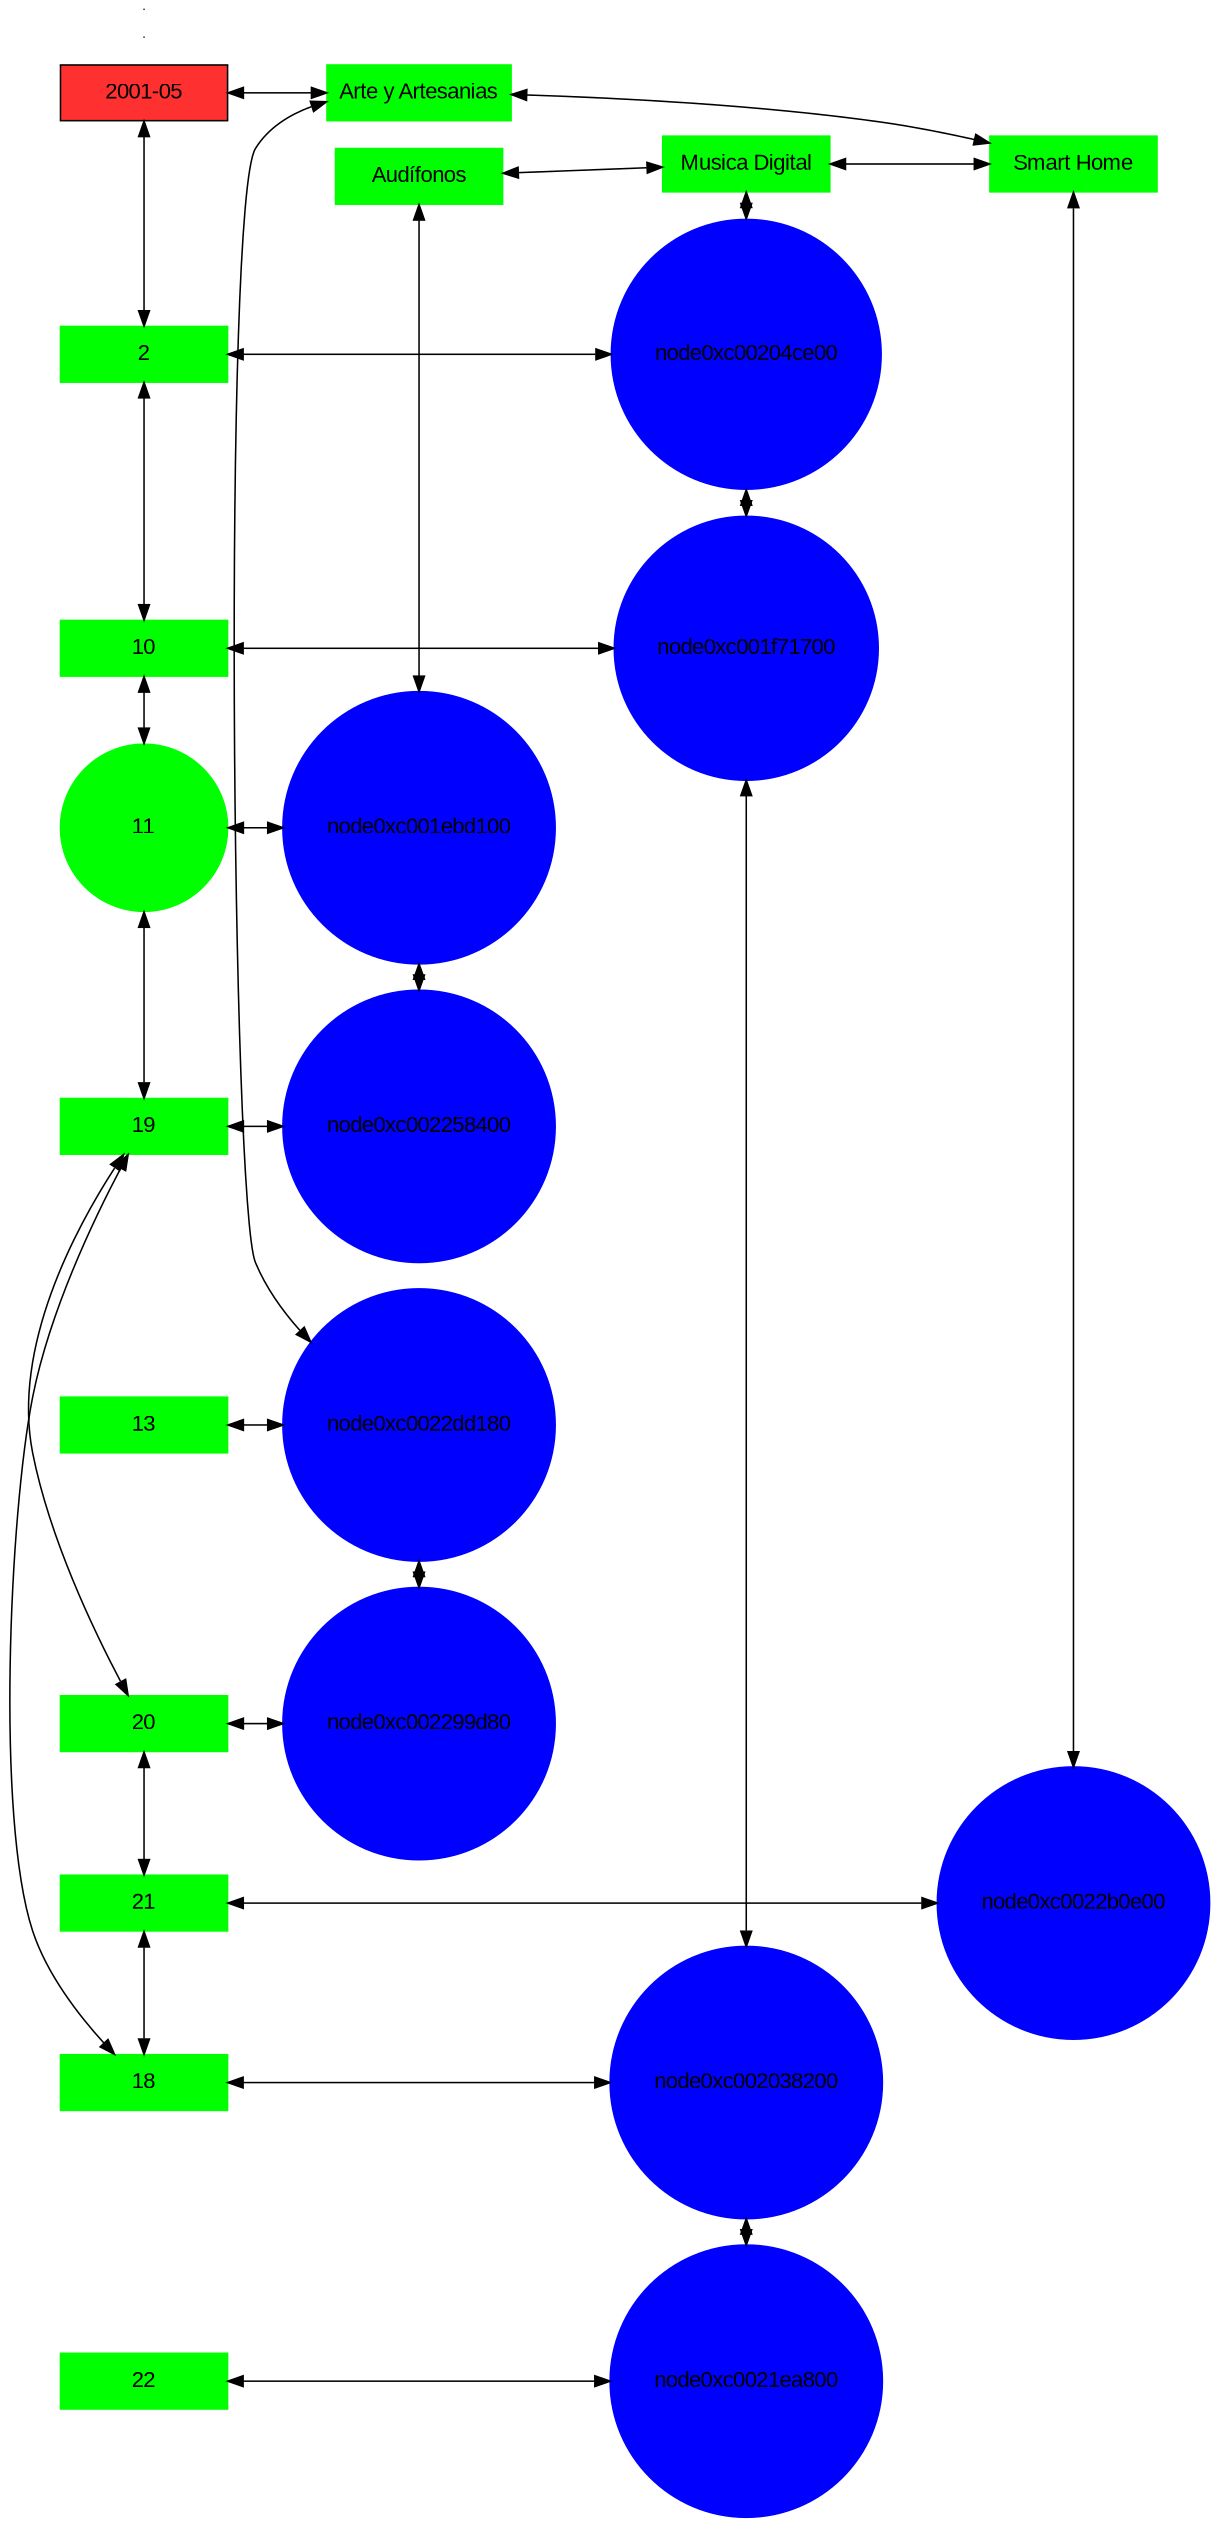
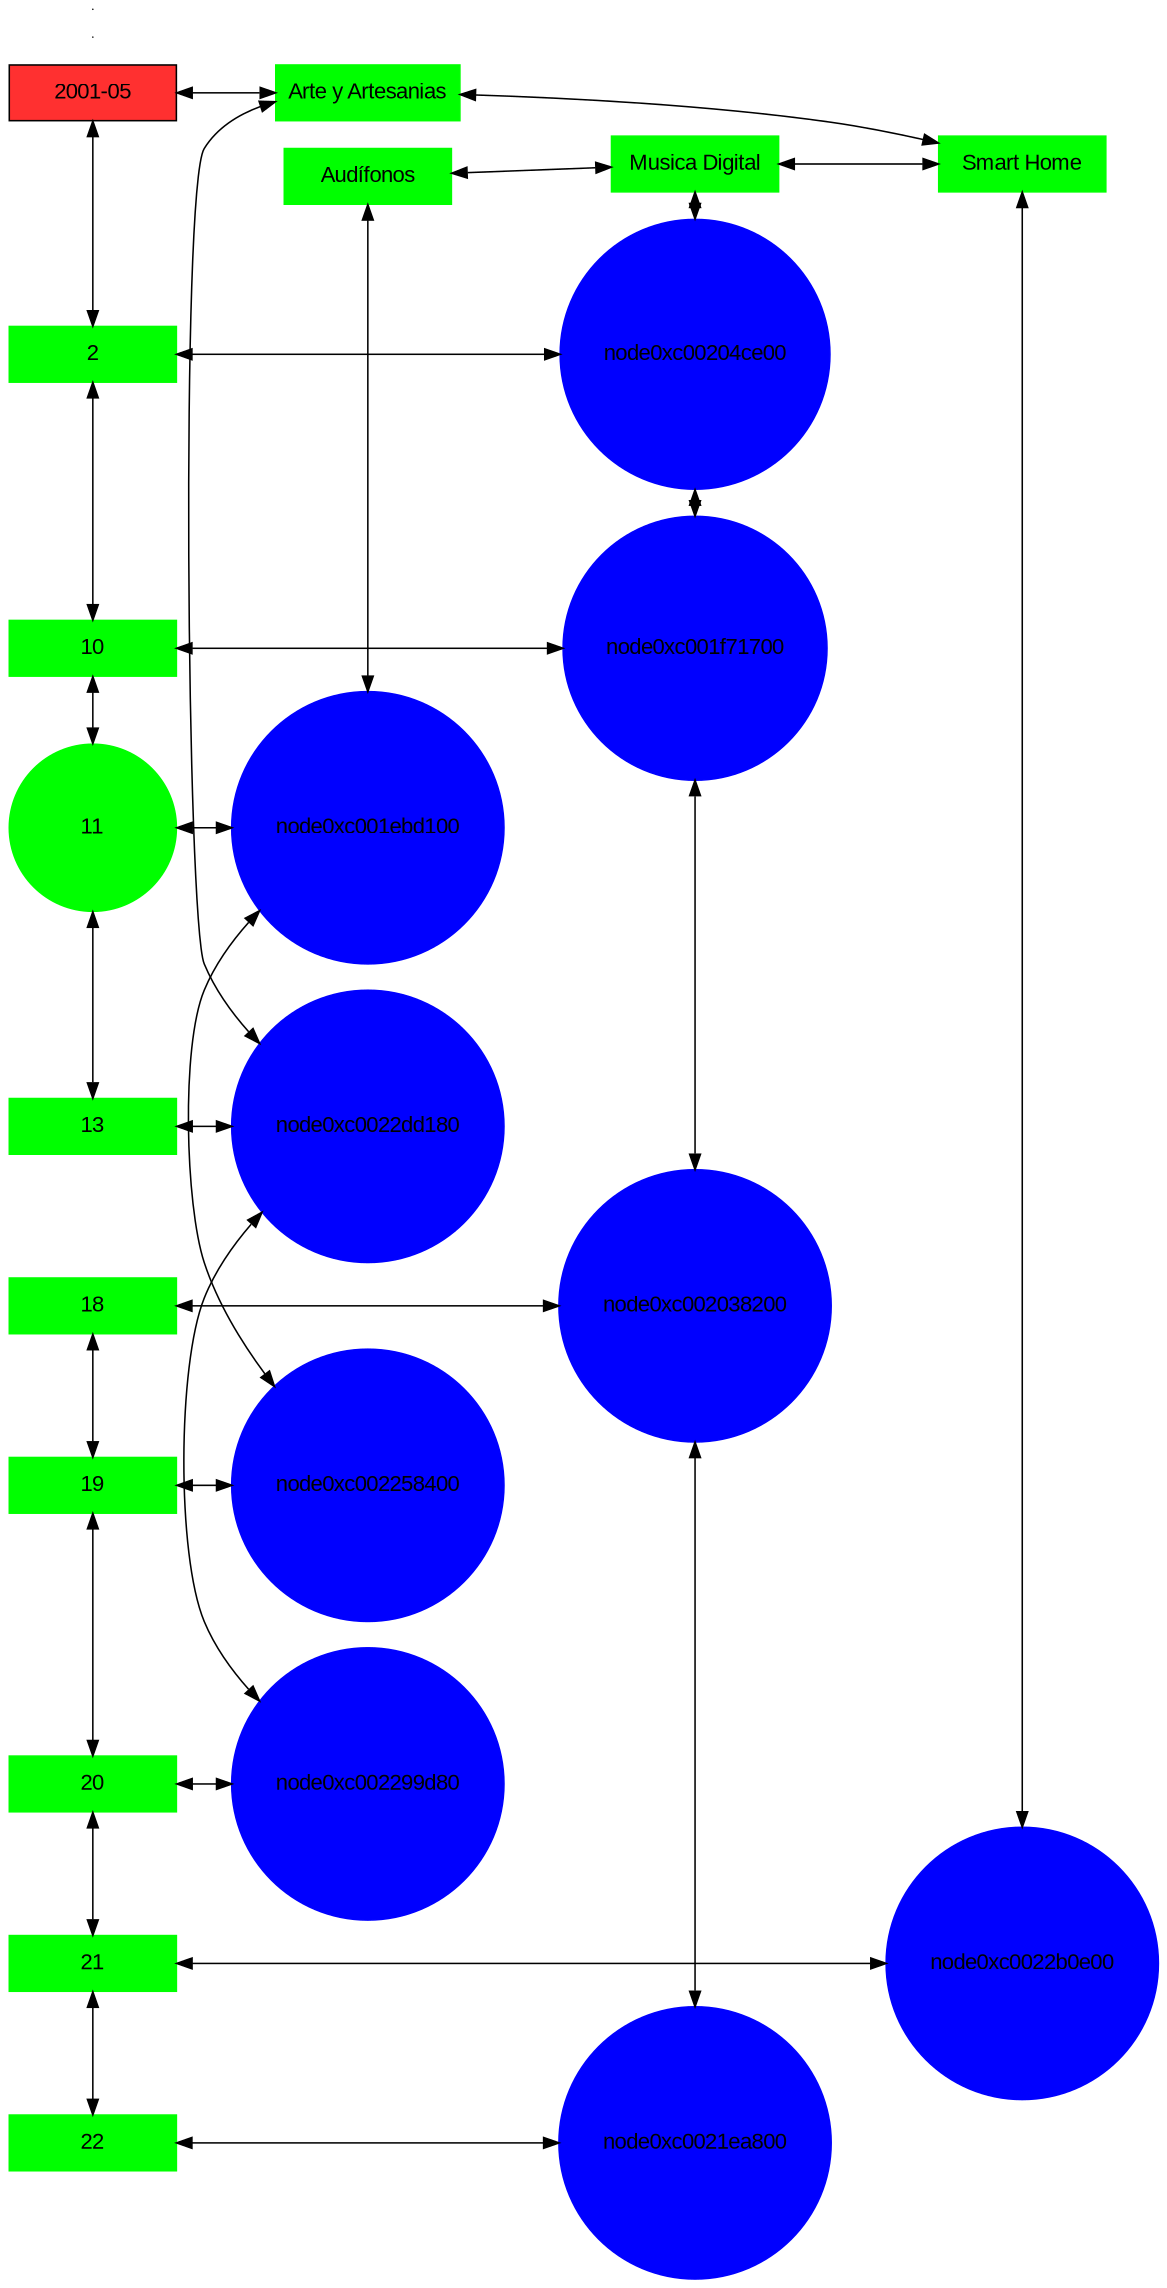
edge "11" -- "19": now "11" -- "13"
edge "21" -- "18": now "21" -- "22"
